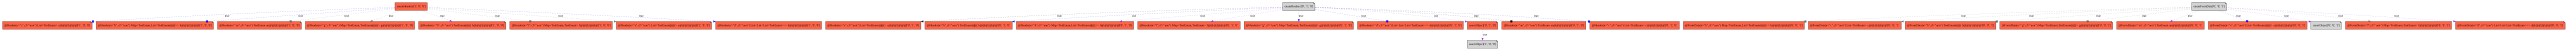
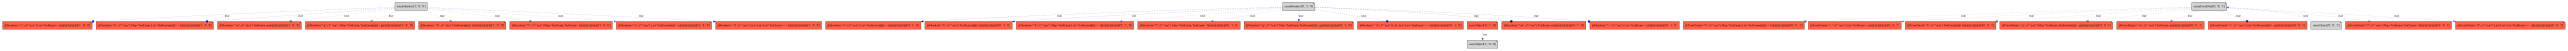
node "enumHeaders['1', '0', '0']": fillcolor tomato -> lightgray
edge "enumHeaders['0', '1', '0']" -> "assertObject['0', '1', '0']": removed, label "true"
edge "enumFormData['0', '0', '1']" -> "assertObject['0', '0', '1']": reversed
